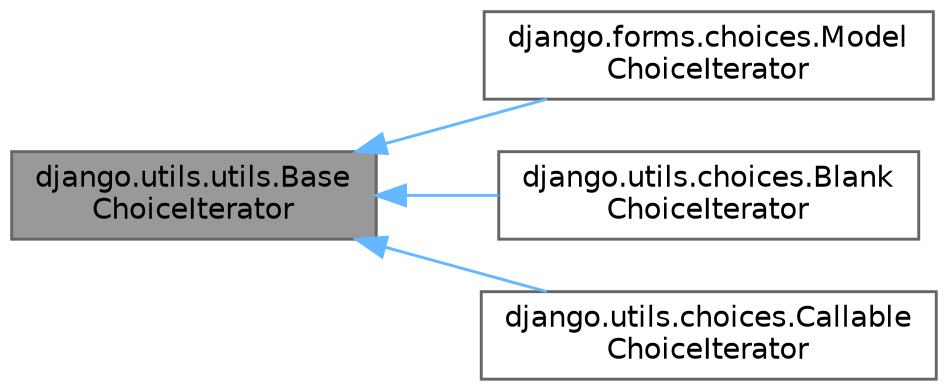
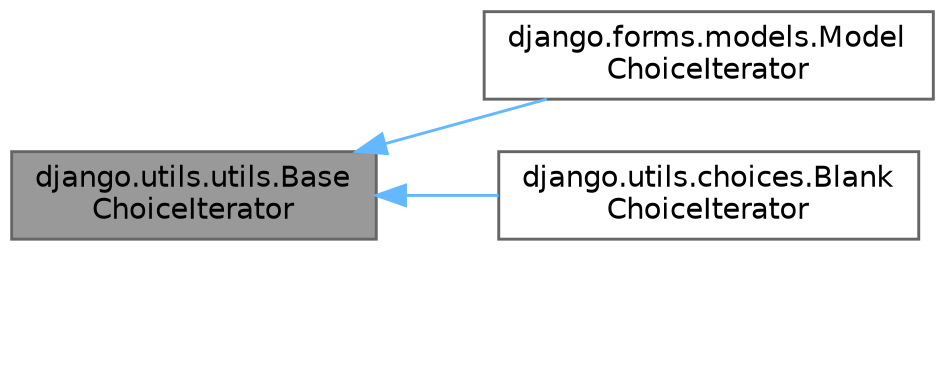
node "django.forms.choices.Model ChoiceIterator": label "django.forms.choices.Model ChoiceIterator" -> "django.forms.models.Model ChoiceIterator"
node "django.utils.choices.Callable ChoiceIterator": removed
